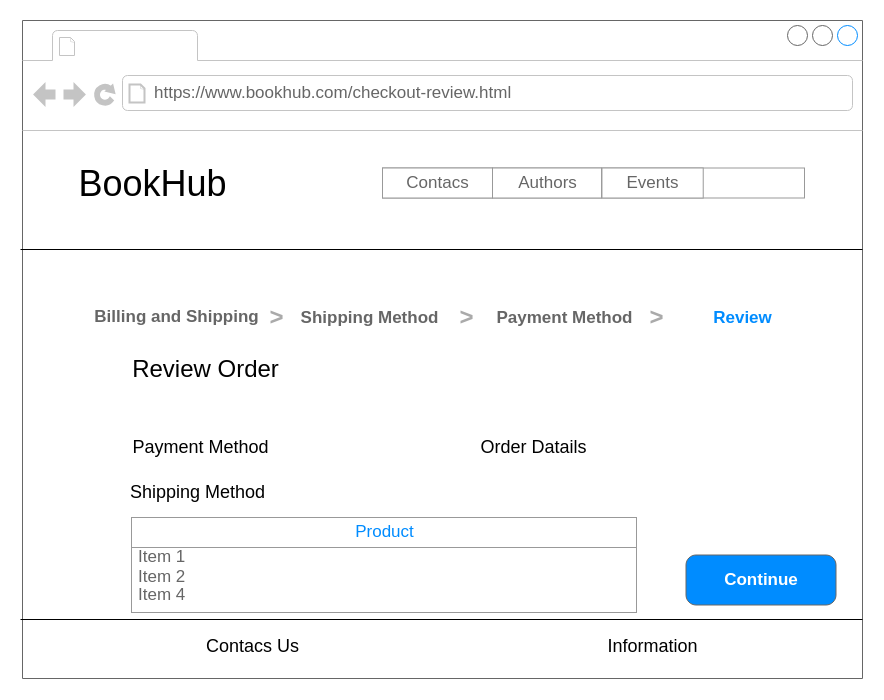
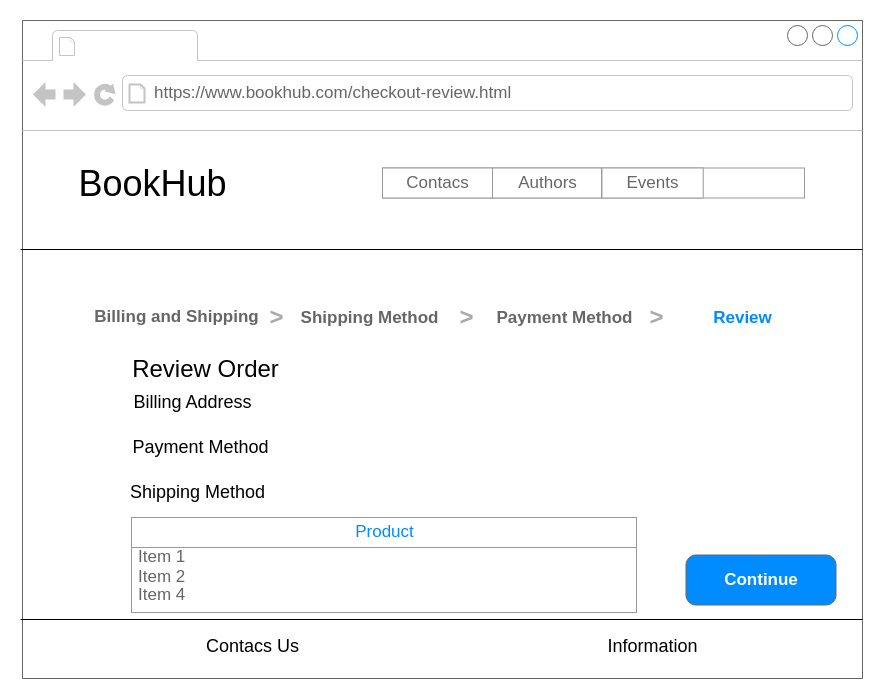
node "Billing Address": added
node "Order Datails": removed
